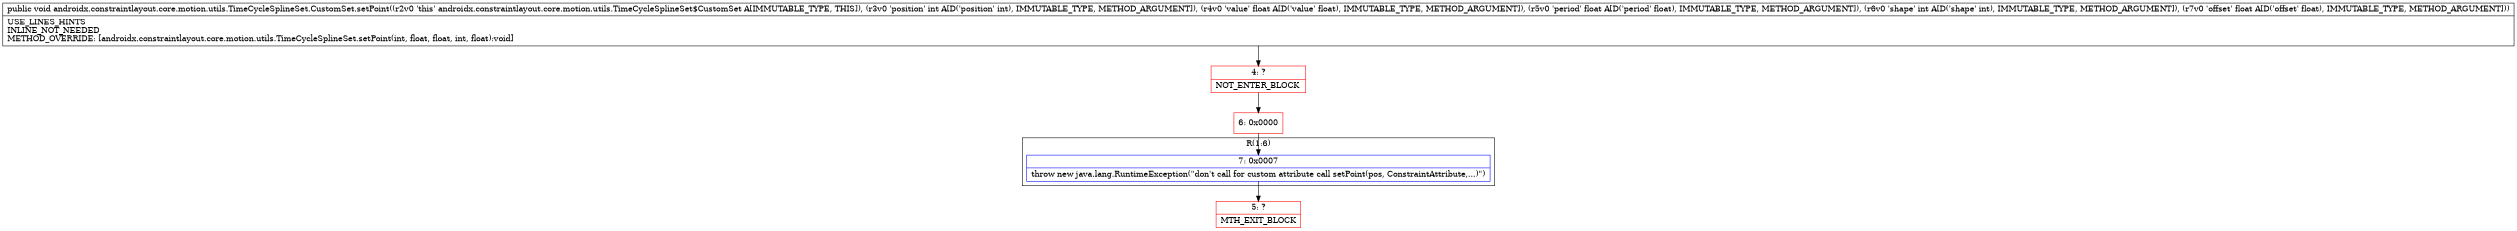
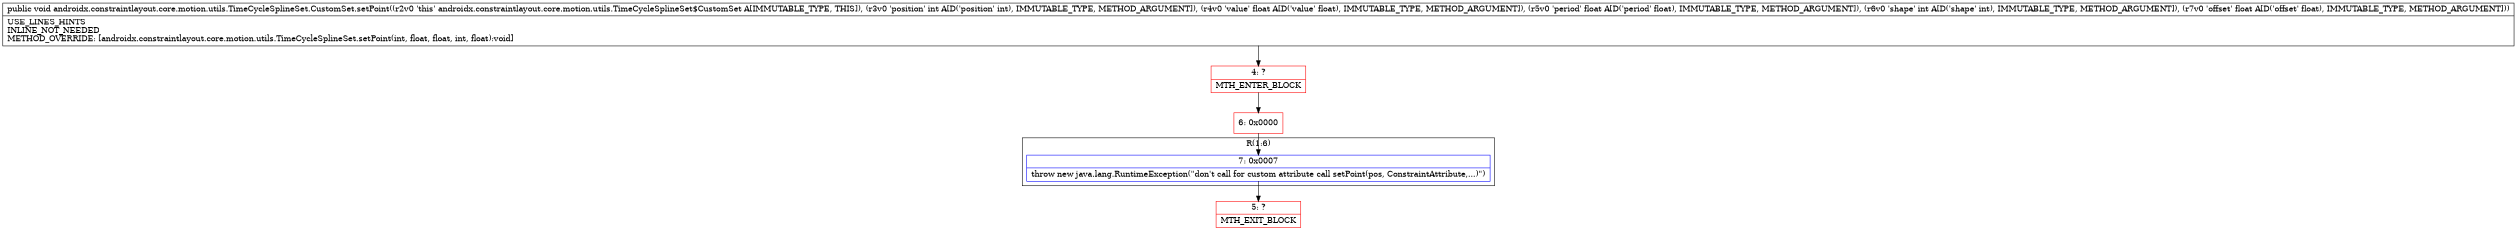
node "4: ?": text "NOT_ENTER_BLOCK" -> "MTH_ENTER_BLOCK"
